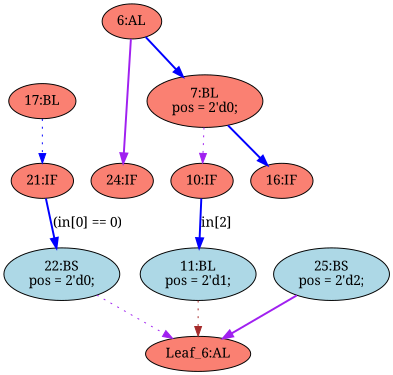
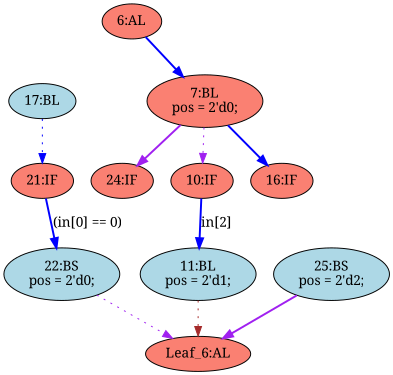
edge "6:AL" -> "24:IF": now "7:BL pos = 2'd0;" -> "24:IF"
node "17:BL": fillcolor salmon -> lightblue
